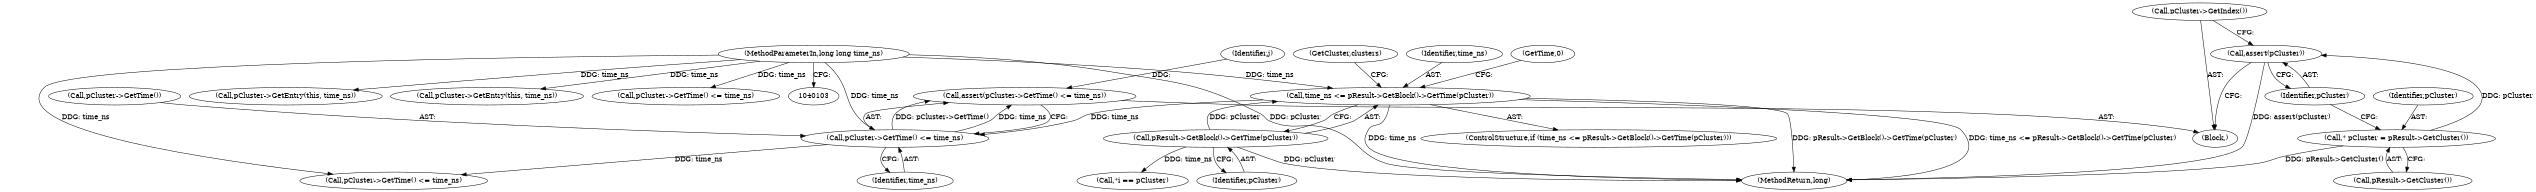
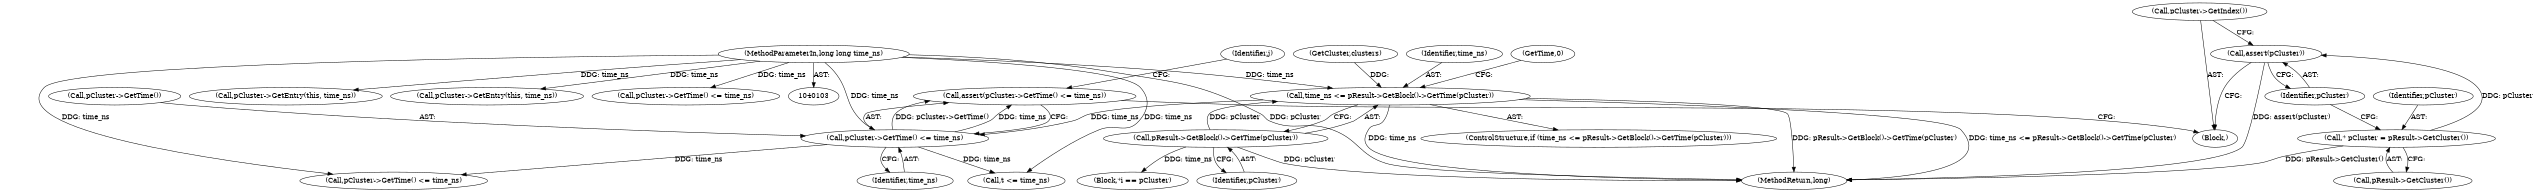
edge "(MethodParameterIn,long long time_ns)" -> "1040103": label "CFG: " -> "AST: "
edge "(Identifier,j)" -> "(Call,assert(pCluster->GetTime() <= time_ns))": label "DDG: " -> "CFG: "
edge "(GetCluster,clusters)" -> "(Call,time_ns <= pResult->GetBlock()->GetTime(pCluster))": label "CFG: " -> "DDG: "
edge "(Call,assert(pCluster->GetTime() <= time_ns))" -> "(Block,)": label "AST: " -> "CFG: "
node "(Call,t <= time_ns)": added
node "(Call,*i == pCluster)": label "(Call,*i == pCluster)" -> "(Block,*i == pCluster)"
